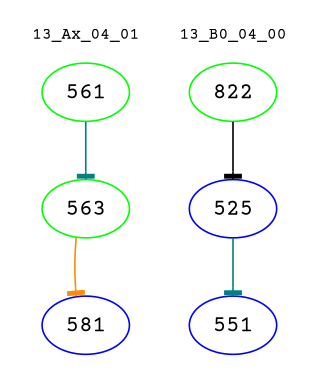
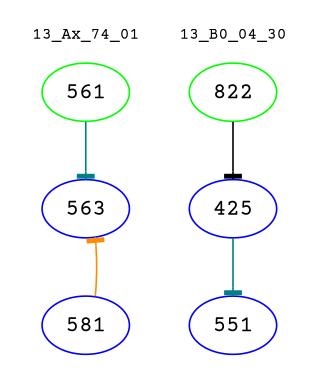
cluster "13_Ax_04_01": label "13_Ax_04_01" -> "13_Ax_74_01"
cluster "13_B0_04_00": label "13_B0_04_00" -> "13_B0_04_30"
node "563": color green -> blue
node "525": label "525" -> "425"
edge "563" -> "581": reversed
